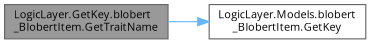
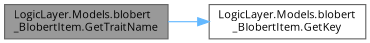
node "LogicLayer.GetKey.blobert _BlobertItem.GetTraitName": label "LogicLayer.GetKey.blobert _BlobertItem.GetTraitName" -> "LogicLayer.Models.blobert _BlobertItem.GetTraitName"
